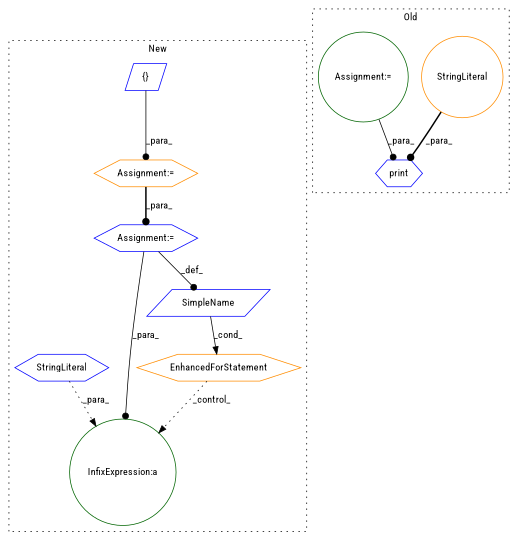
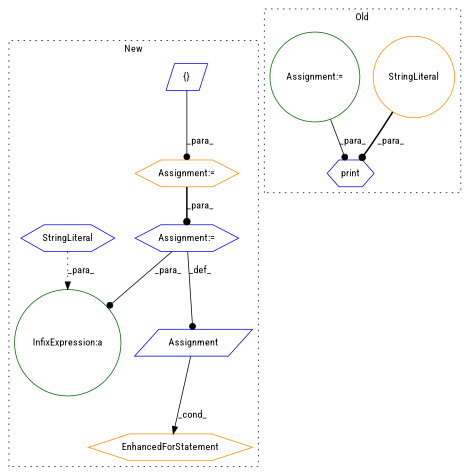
node "SimpleName": label "SimpleName" -> "Assignment"
edge "EnhancedForStatement" -> "InfixExpression:a": removed, label "_control_"
